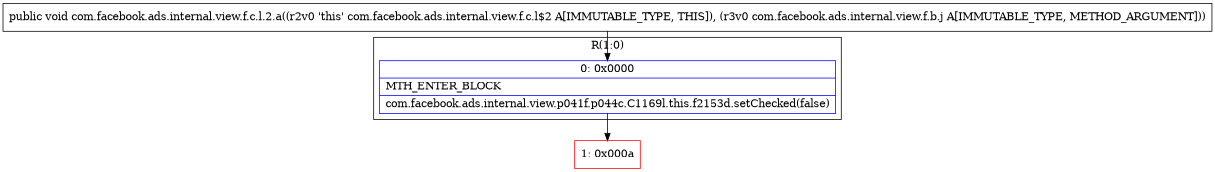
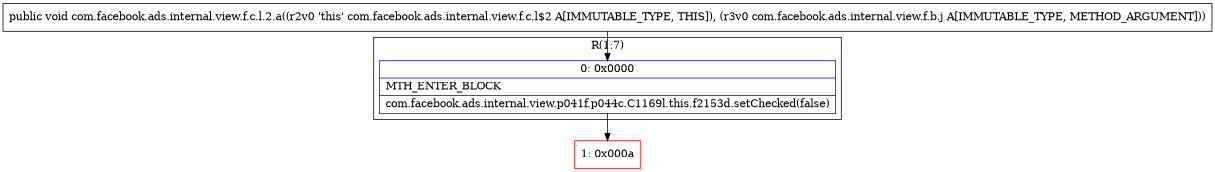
cluster "R(1:0)": label "R(1:0)" -> "R(1:7)"
